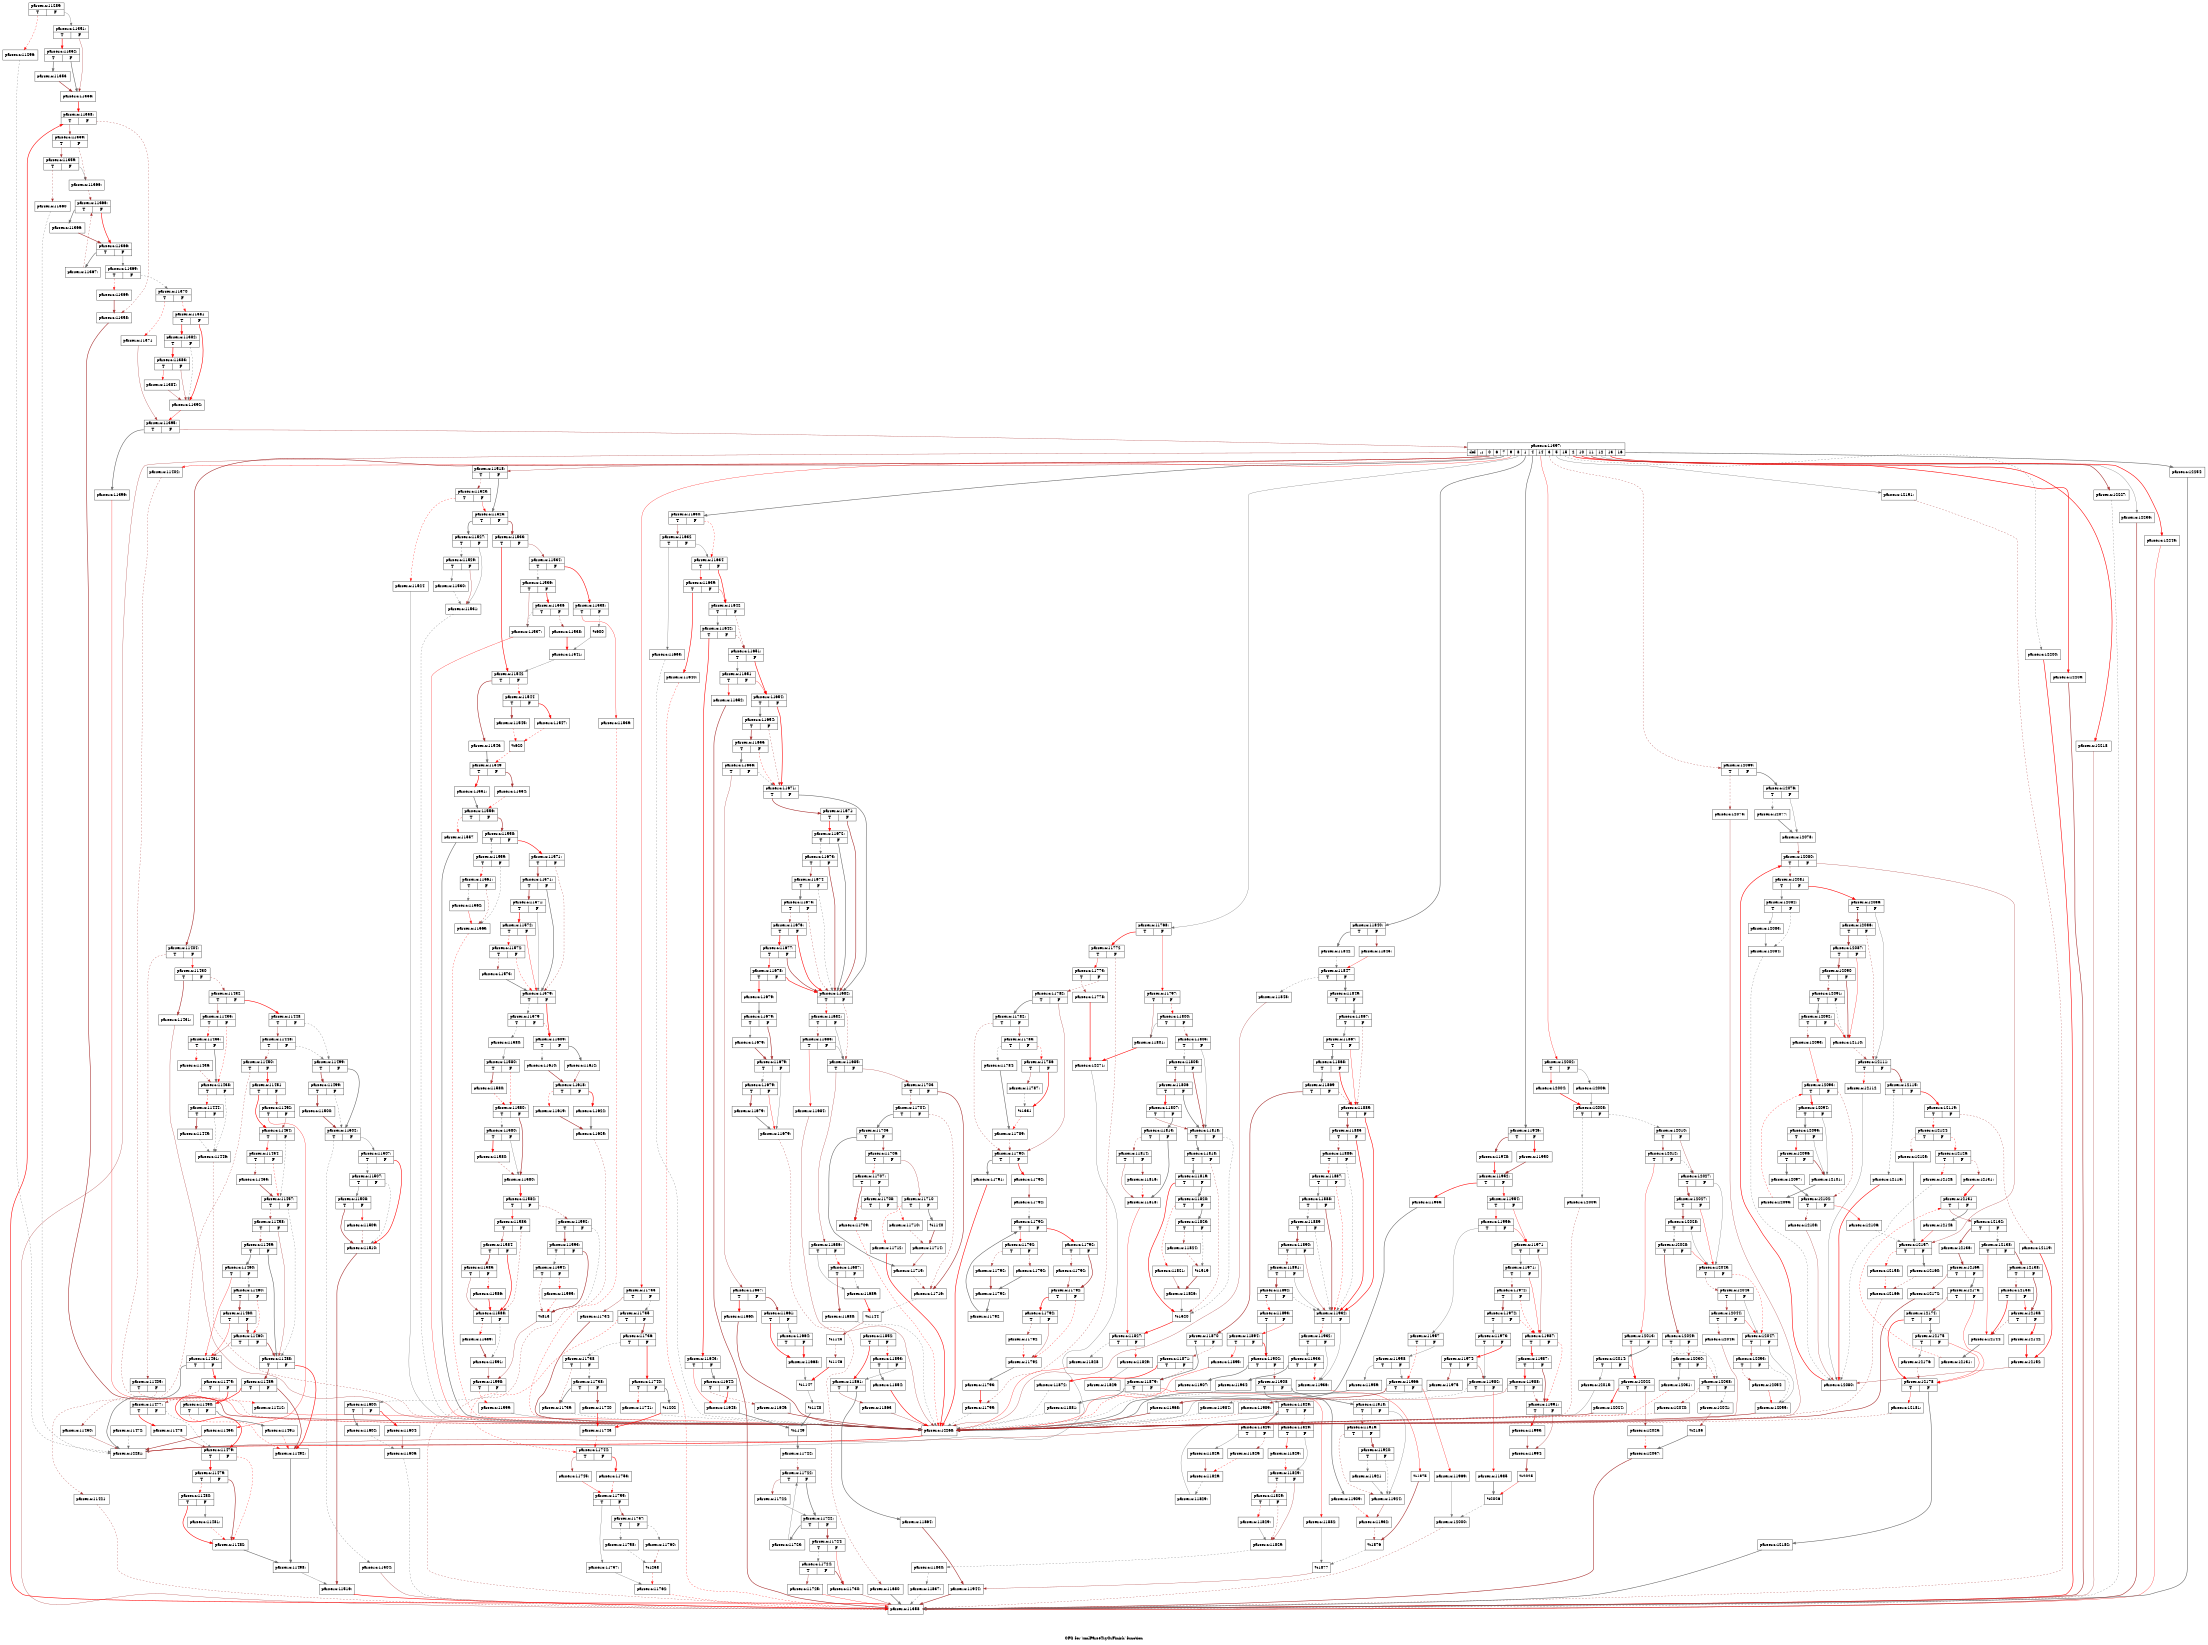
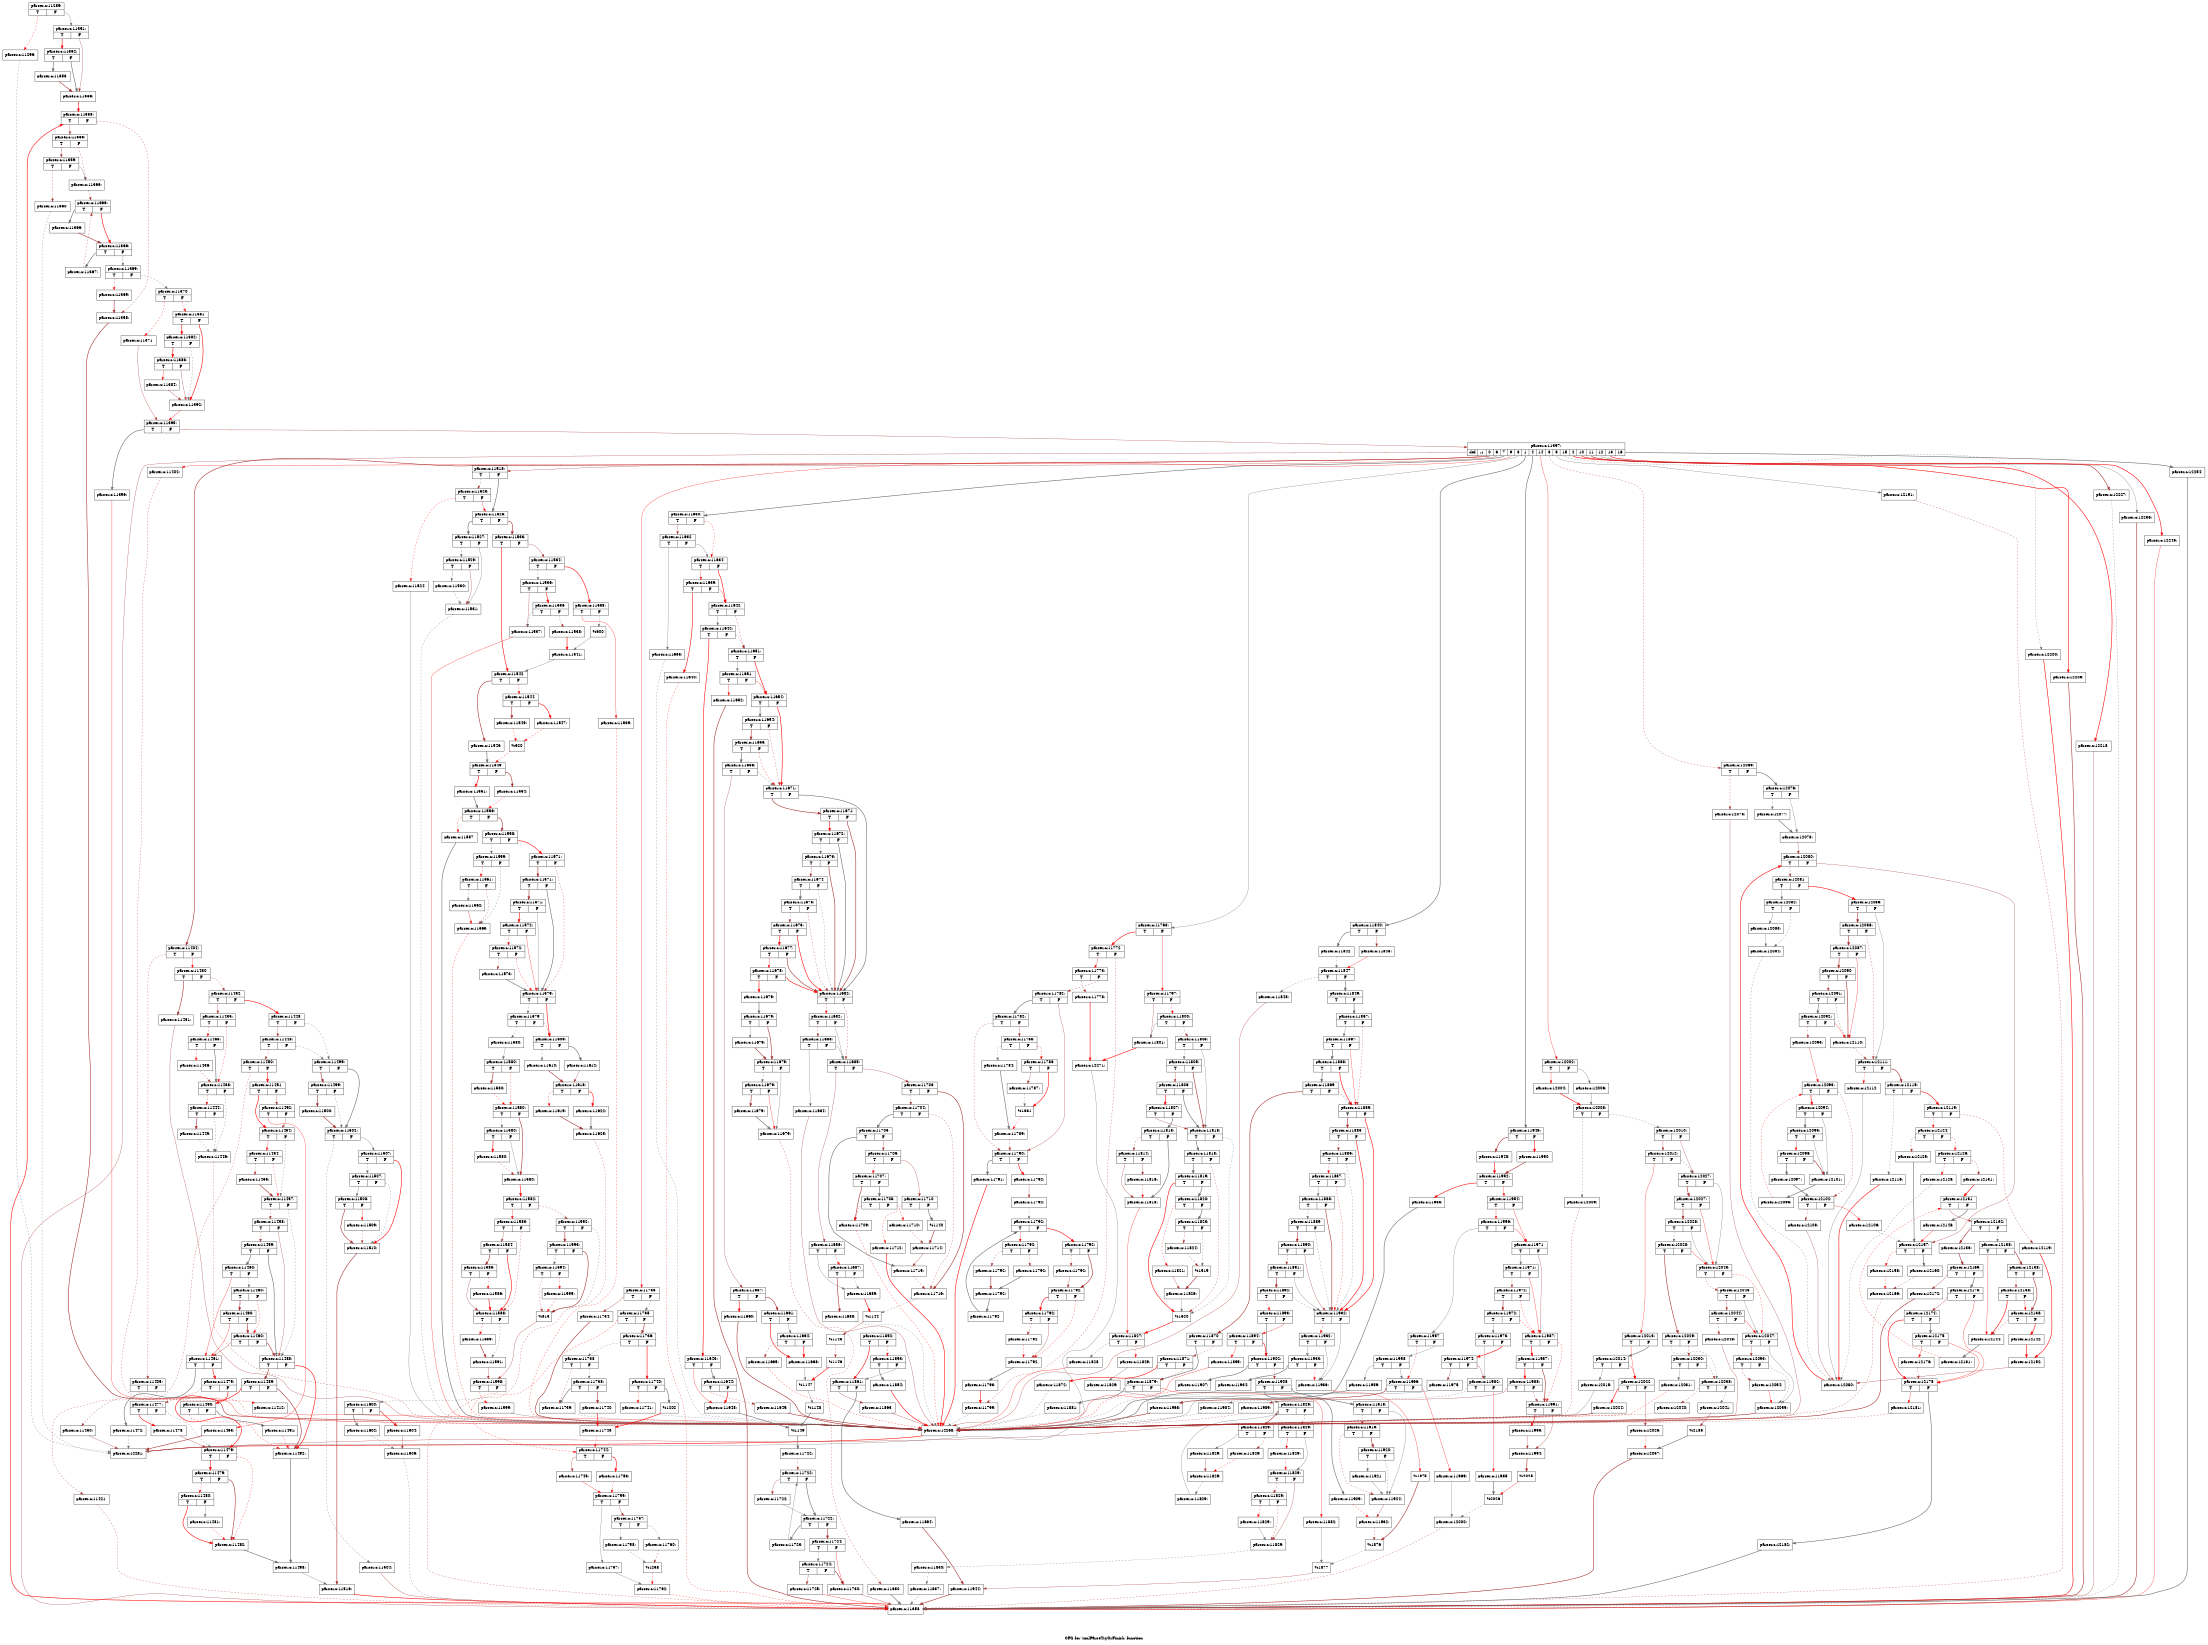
edge "parser.c:11683:" -> "parser.c:11684:": color red -> gray40
edge "parser.c:12175:" -> "parser.c:12176:": color gray40 -> red
node "parser.c:11665:": added
edge "parser.c:11461:" -> "parser.c:12281:": now "parser.c:11461:" -> "parser.c:11472:"
